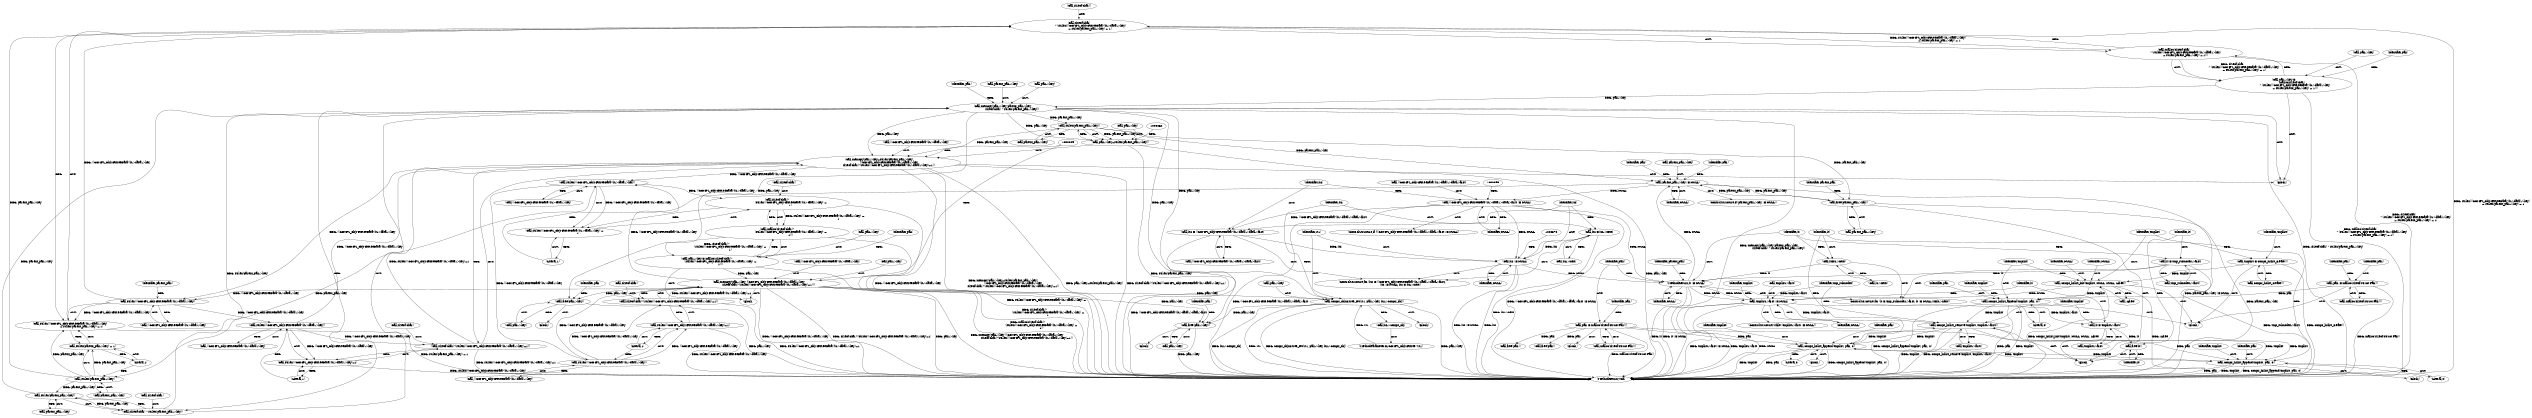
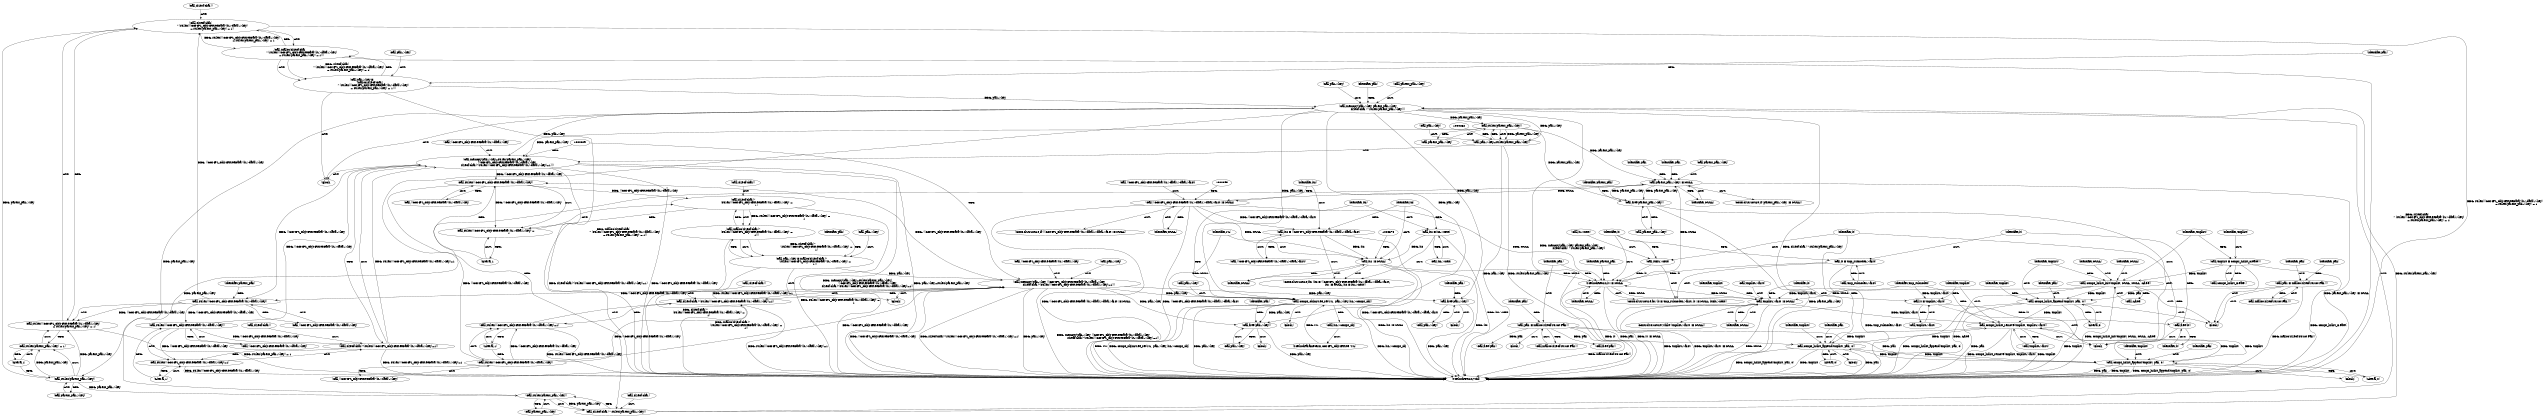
edge "(Call,it=it->next)" -> "(Call,it->next)": removed, label "CFG:"
edge "(Identifier,rt1)" -> "(Call,comps_objmrtree_set(rt1, pair->key, it2->comps_obj))": label "AST: " -> "DDG: NULL"
edge "(Call,tmplist->first != NULL)" -> "(Call,it = tmplist->first)": now "(Identifier,tmp_subnodes)" -> "(Call,it = tmplist->first)"
